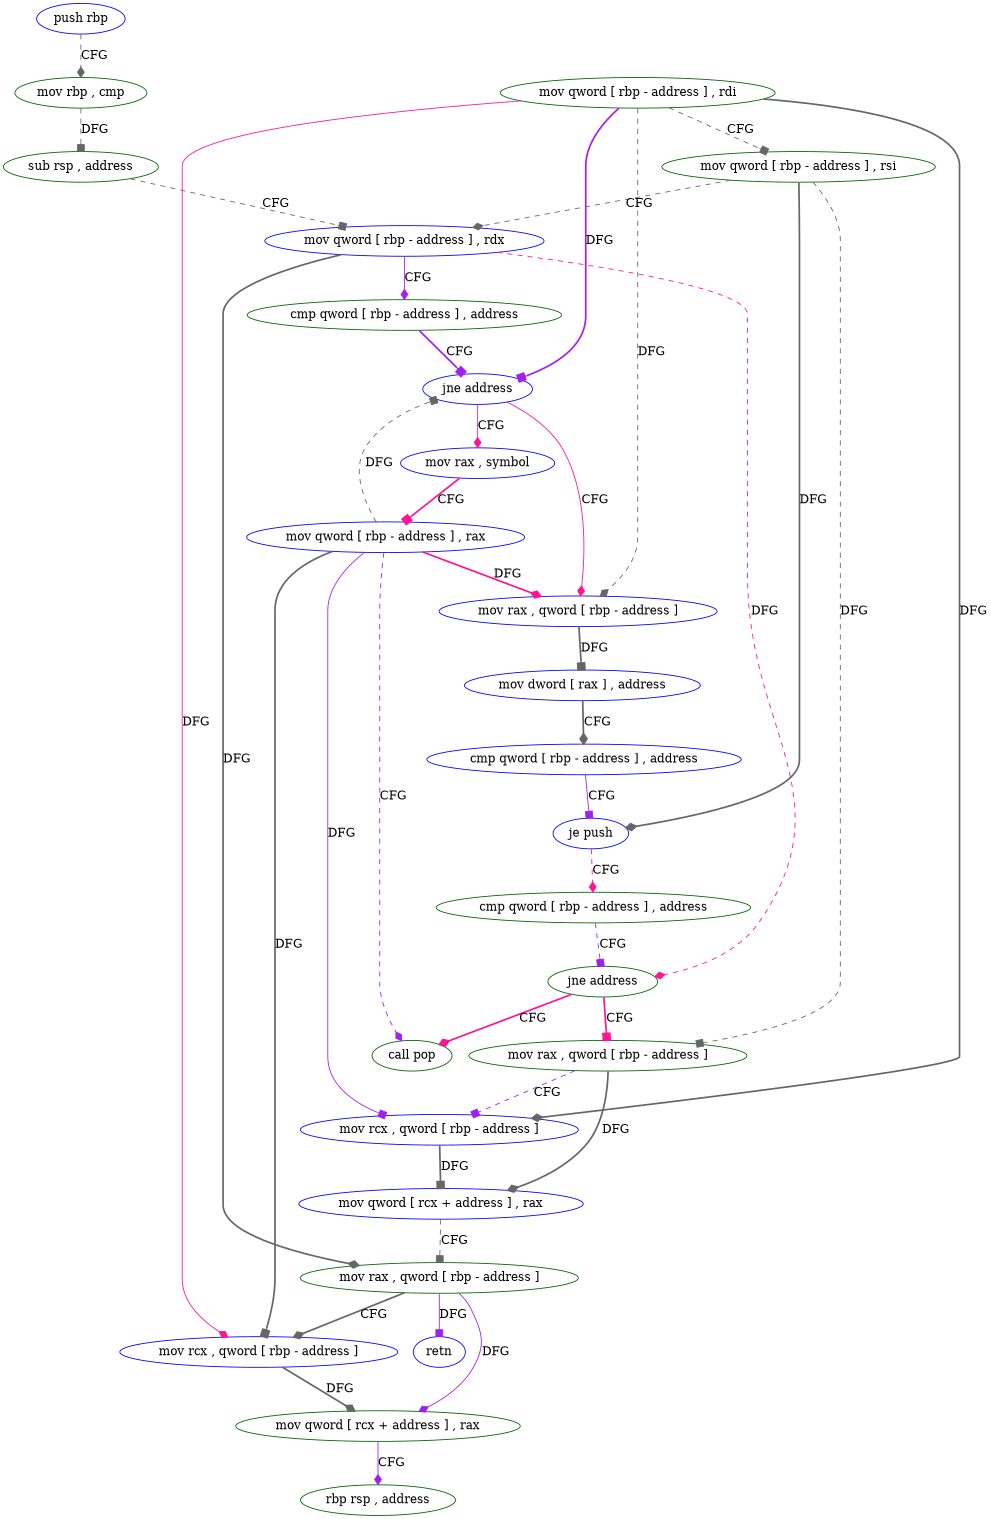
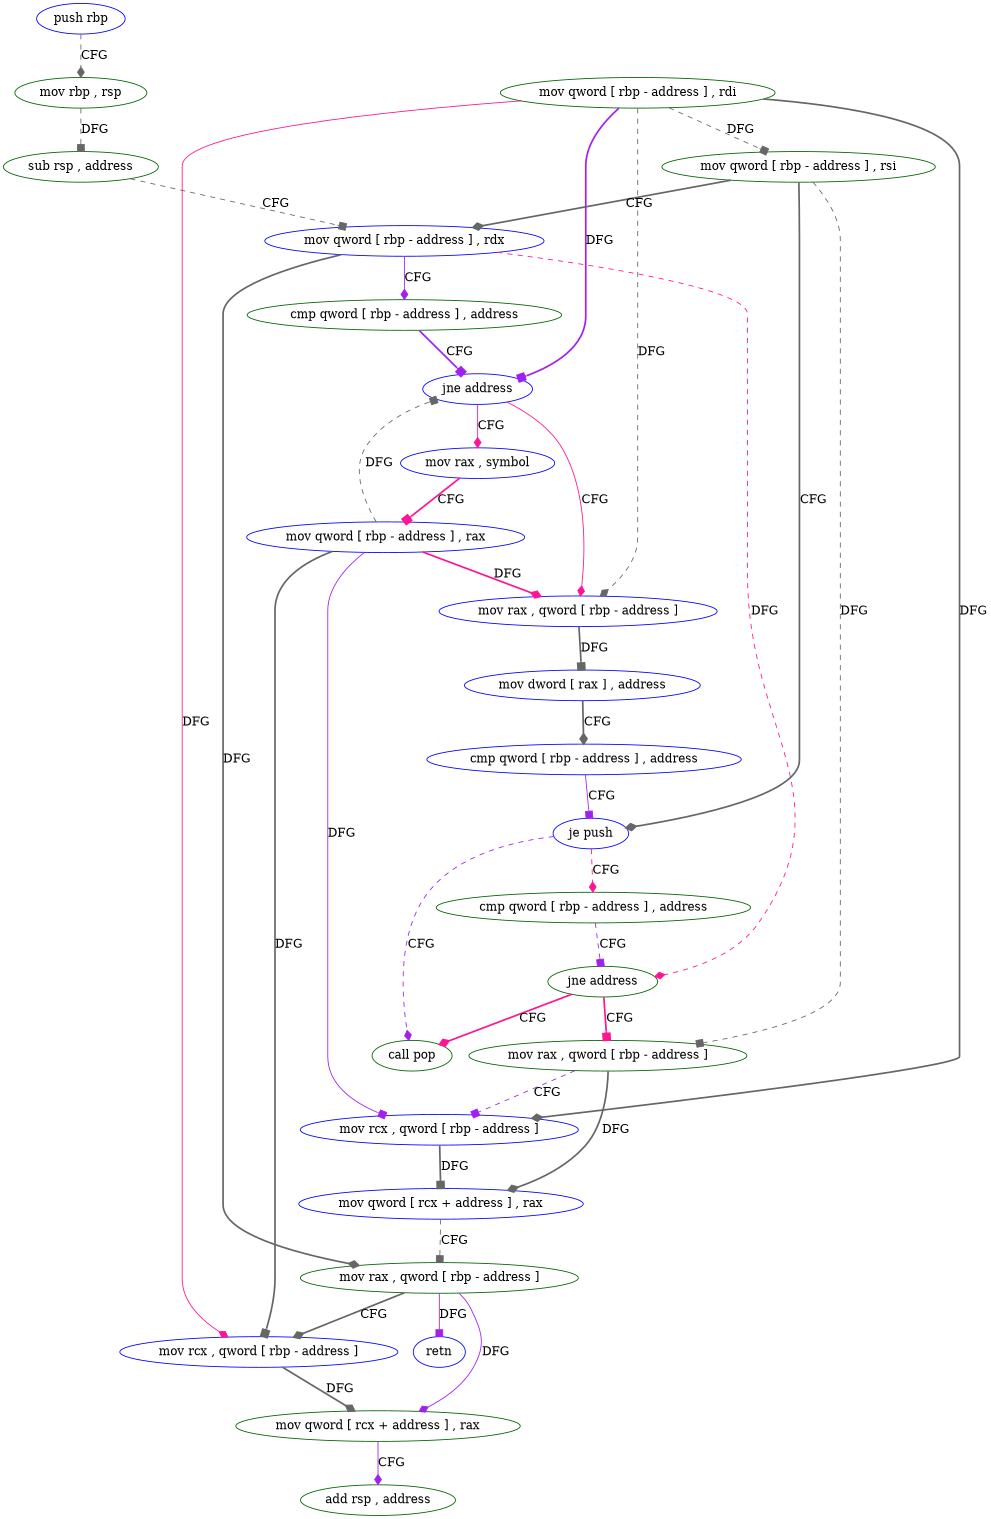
node "mov rbp , cmp": label "mov rbp , cmp" -> "mov rbp , rsp"
edge "mov qword [ rbp - address ] , rdi" -> "mov qword [ rbp - address ] , rsi": label "CFG" -> "DFG"
edge "mov qword [ rbp - address ] , rsi" -> "mov qword [ rbp - address ] , rdx": style dashed -> bold
edge "mov qword [ rbp - address ] , rsi" -> "je push": label "DFG" -> "CFG"
edge "mov qword [ rbp - address ] , rax" -> "call pop": now "je push" -> "call pop"
node "rbp rsp , address": label "rbp rsp , address" -> "add rsp , address"
